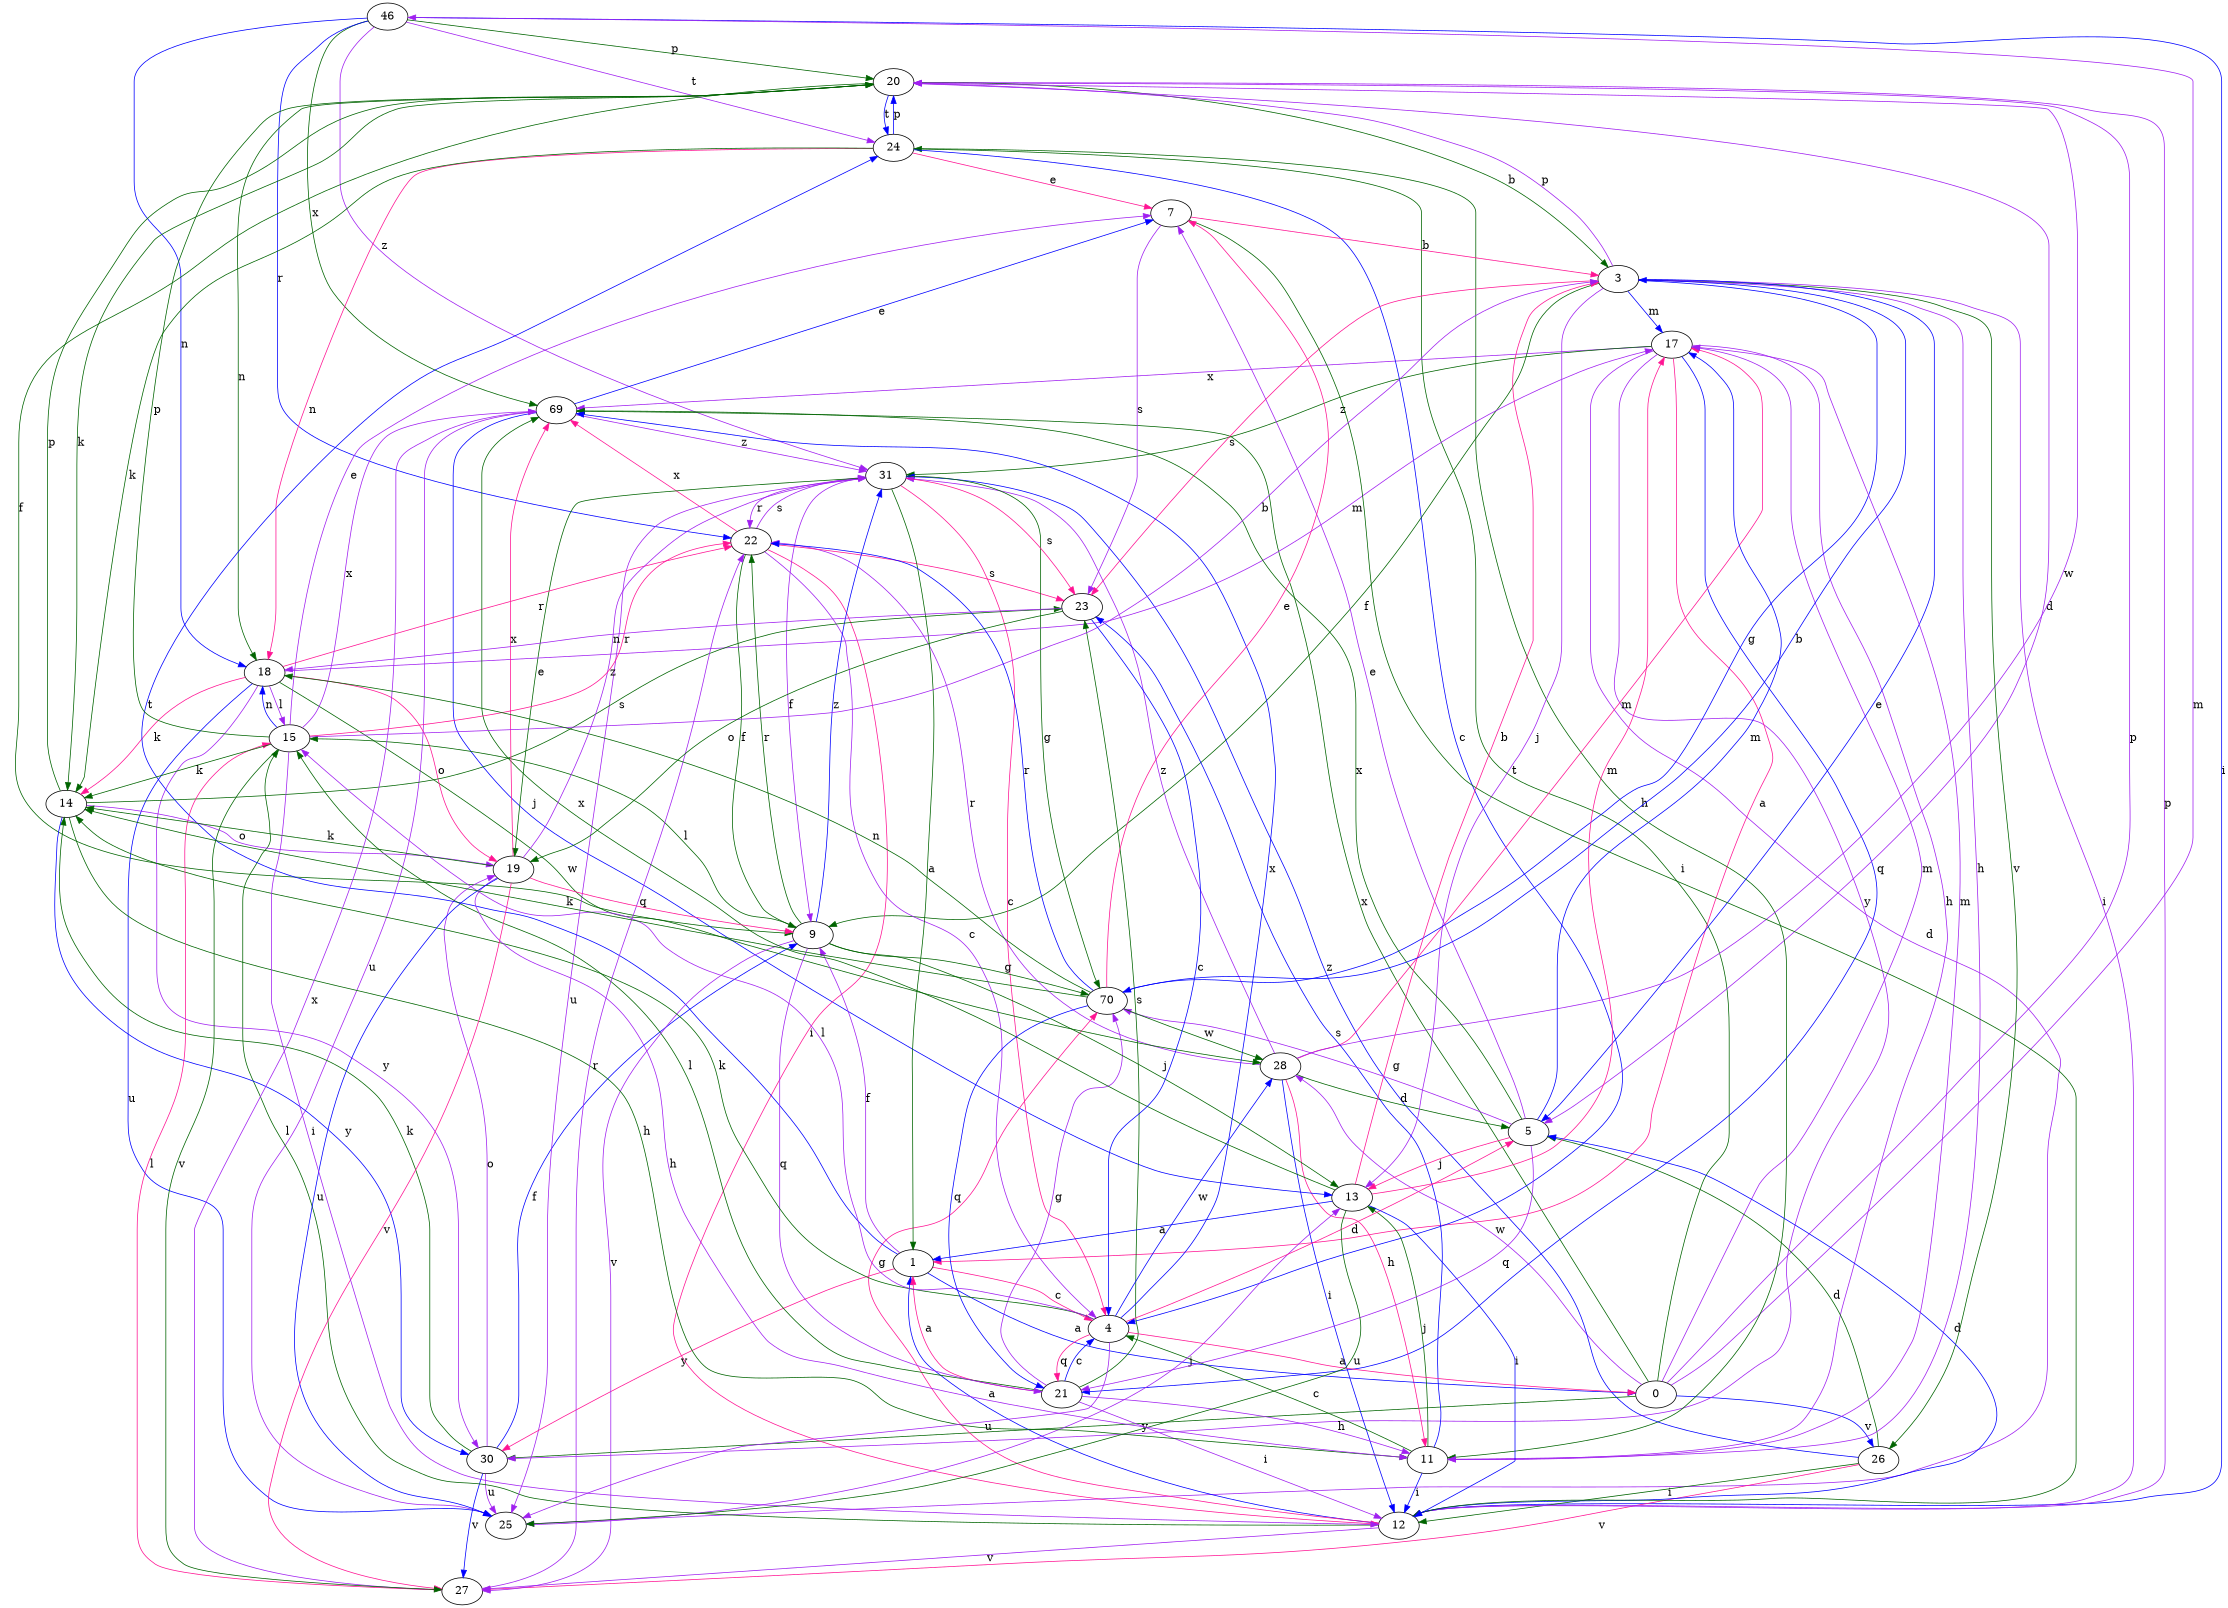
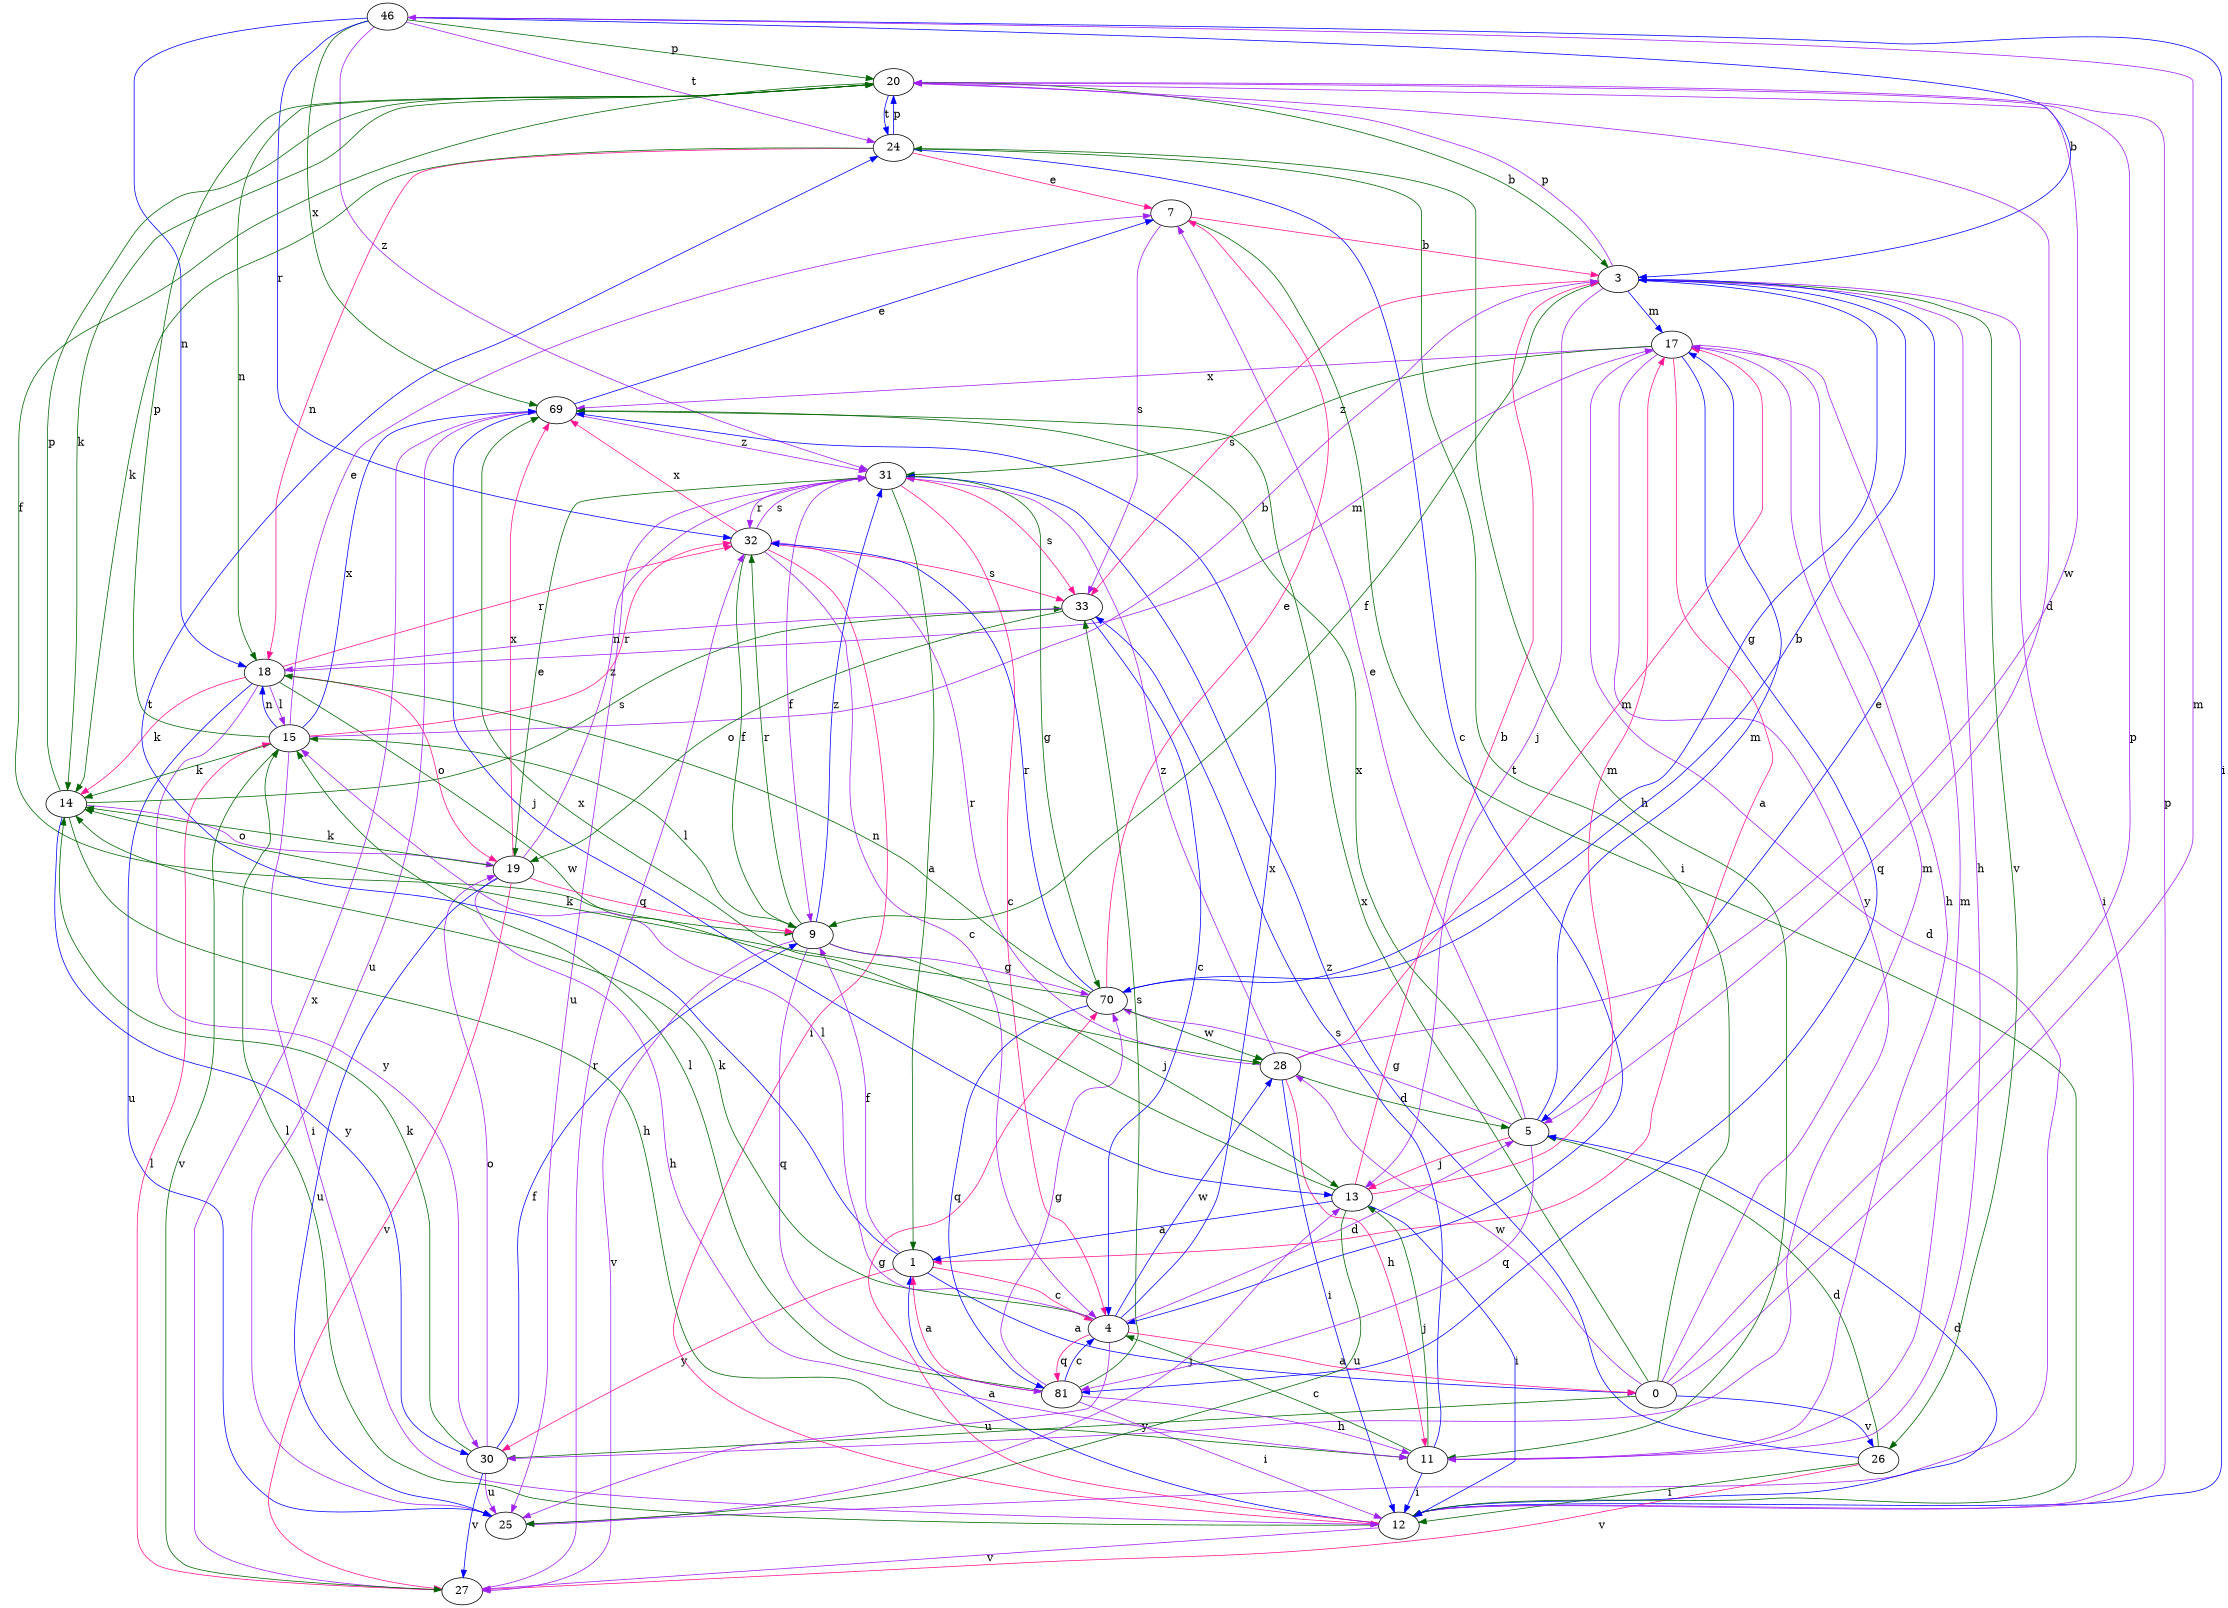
edge "46" -> "3": added, label "b"
edge "15" -> "69": color purple -> blue
node "22": label "22" -> "32"
node "23": label "23" -> "33"
edge "9" -> "70": color darkgreen -> purple
edge "4" -> "5": color deeppink -> purple
node "21": label "21" -> "81"
